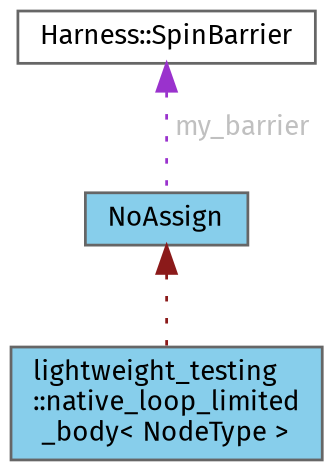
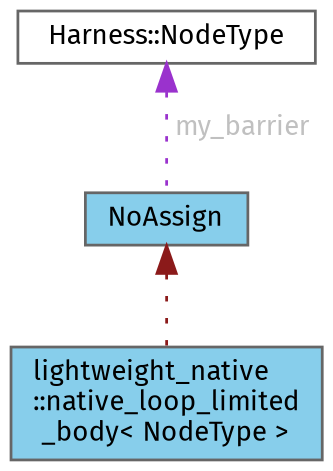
node "Harness::SpinBarrier": label "Harness::SpinBarrier" -> "Harness::NodeType"
node "lightweight_testing ::native_loop_limited _body< NodeType >": label "lightweight_testing ::native_loop_limited _body< NodeType >" -> "lightweight_native ::native_loop_limited _body< NodeType >"
